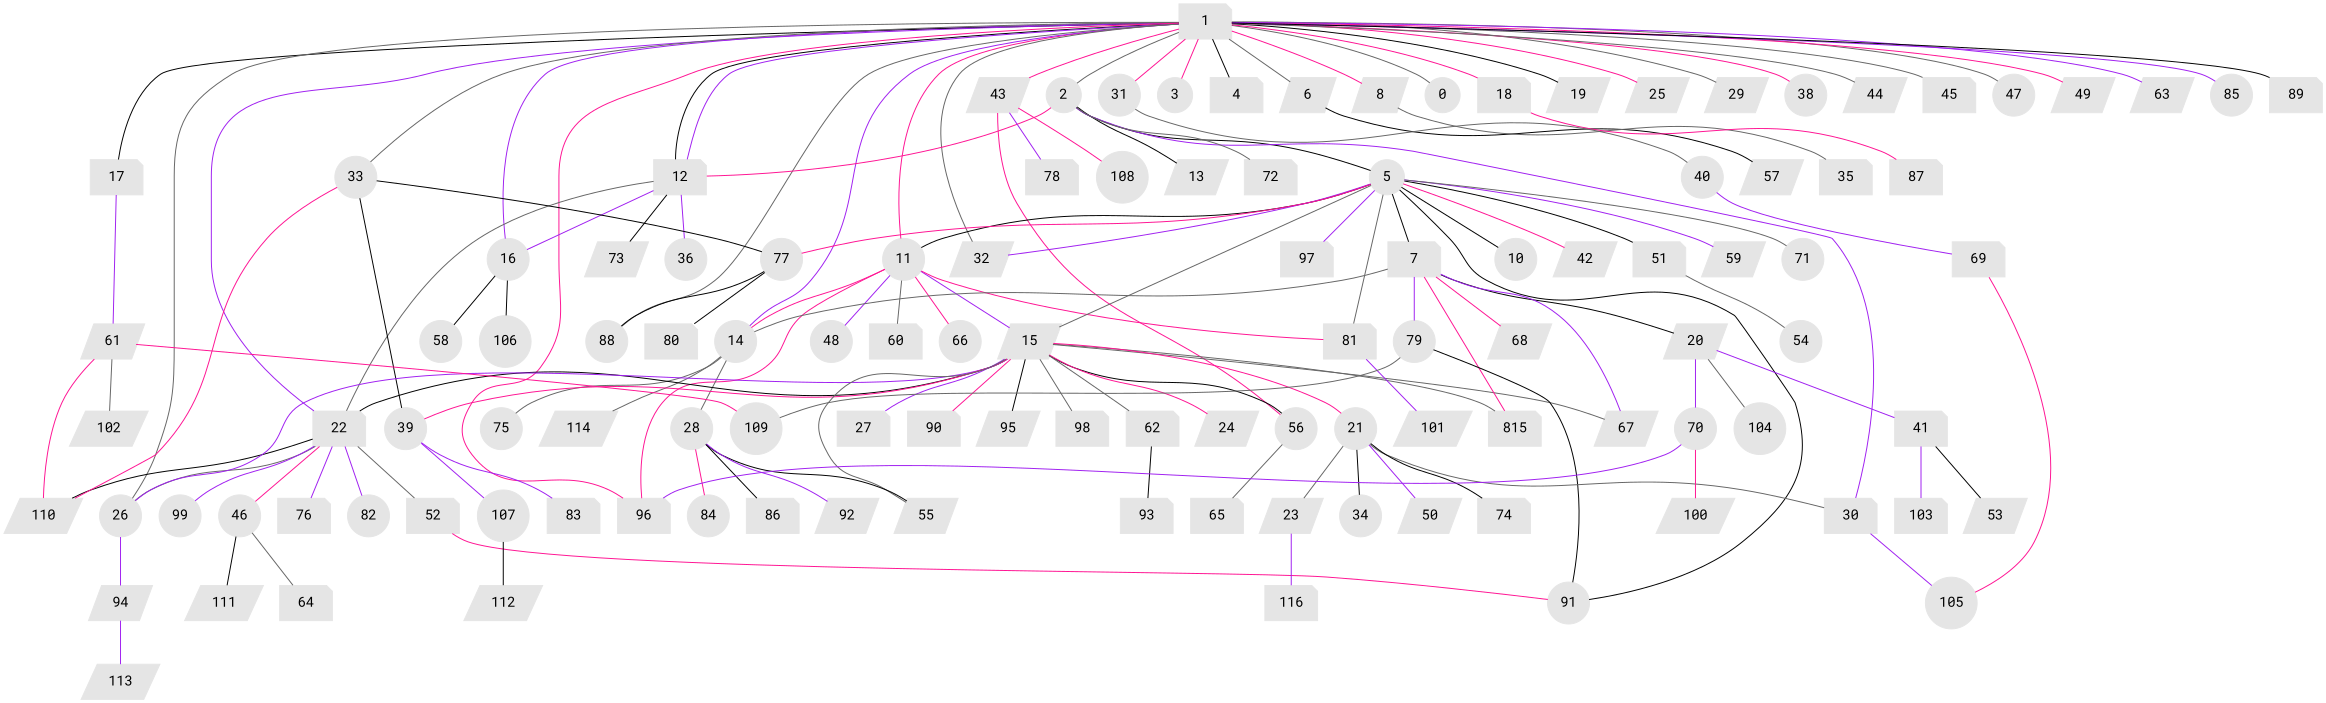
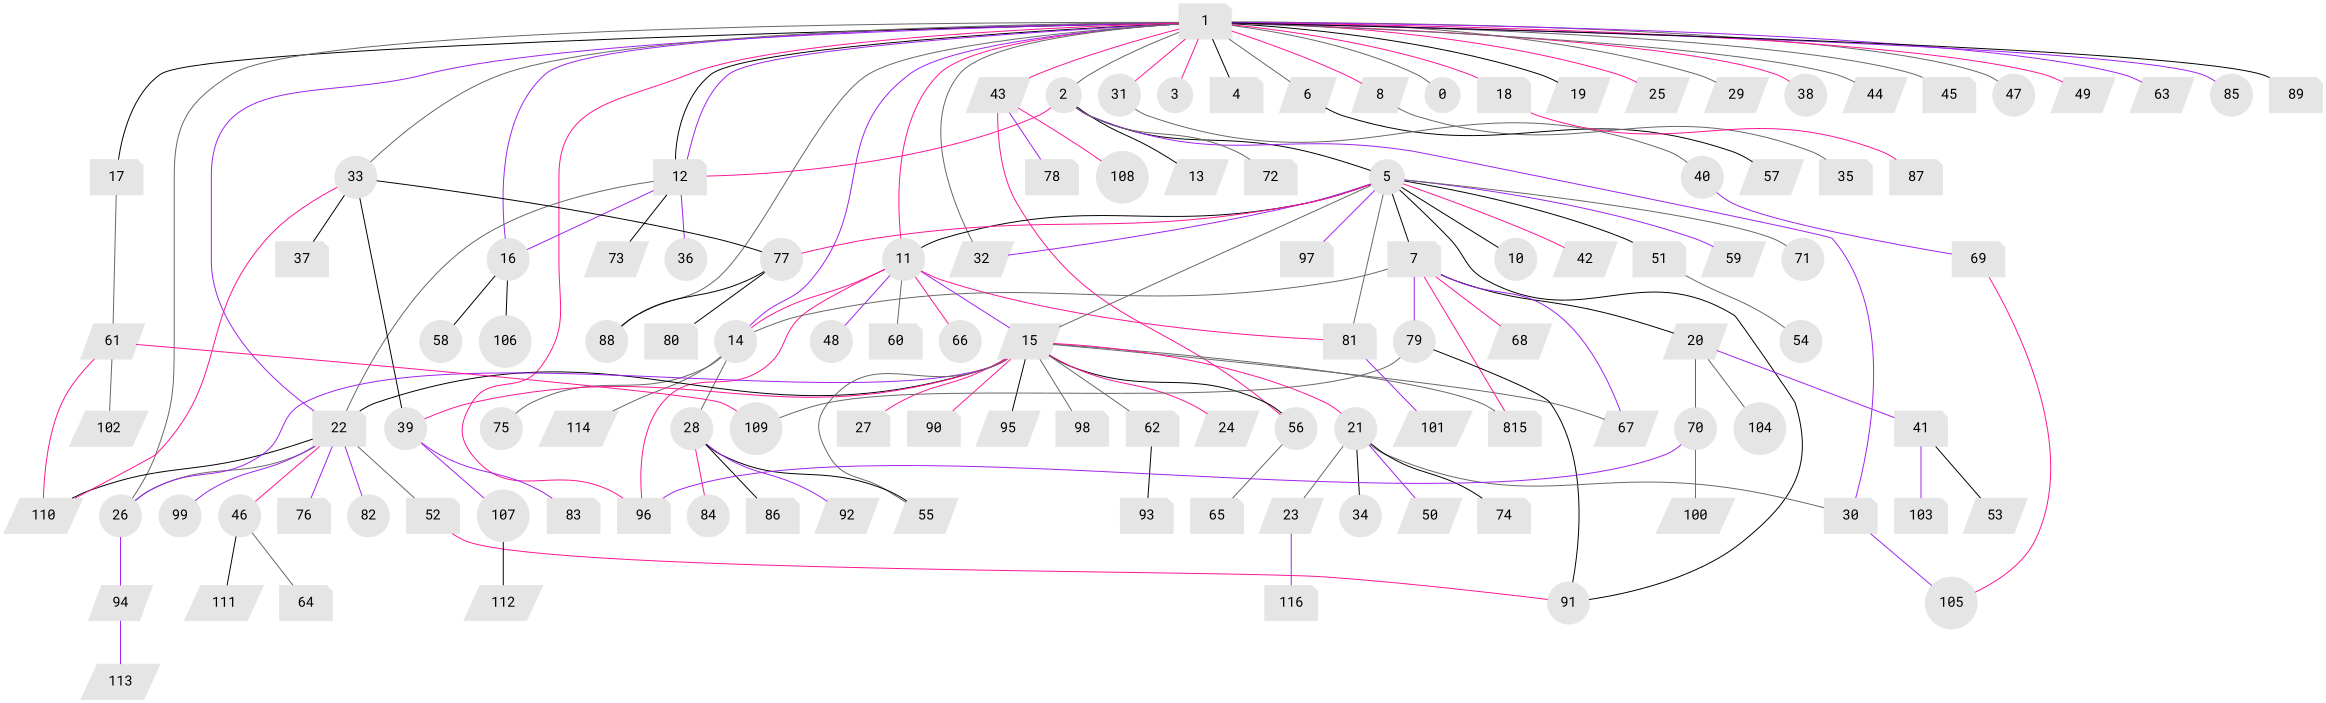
edge "17" -- "61": color purple -> gray40
node "37": added
edge "15" -- "27": color purple -> deeppink
